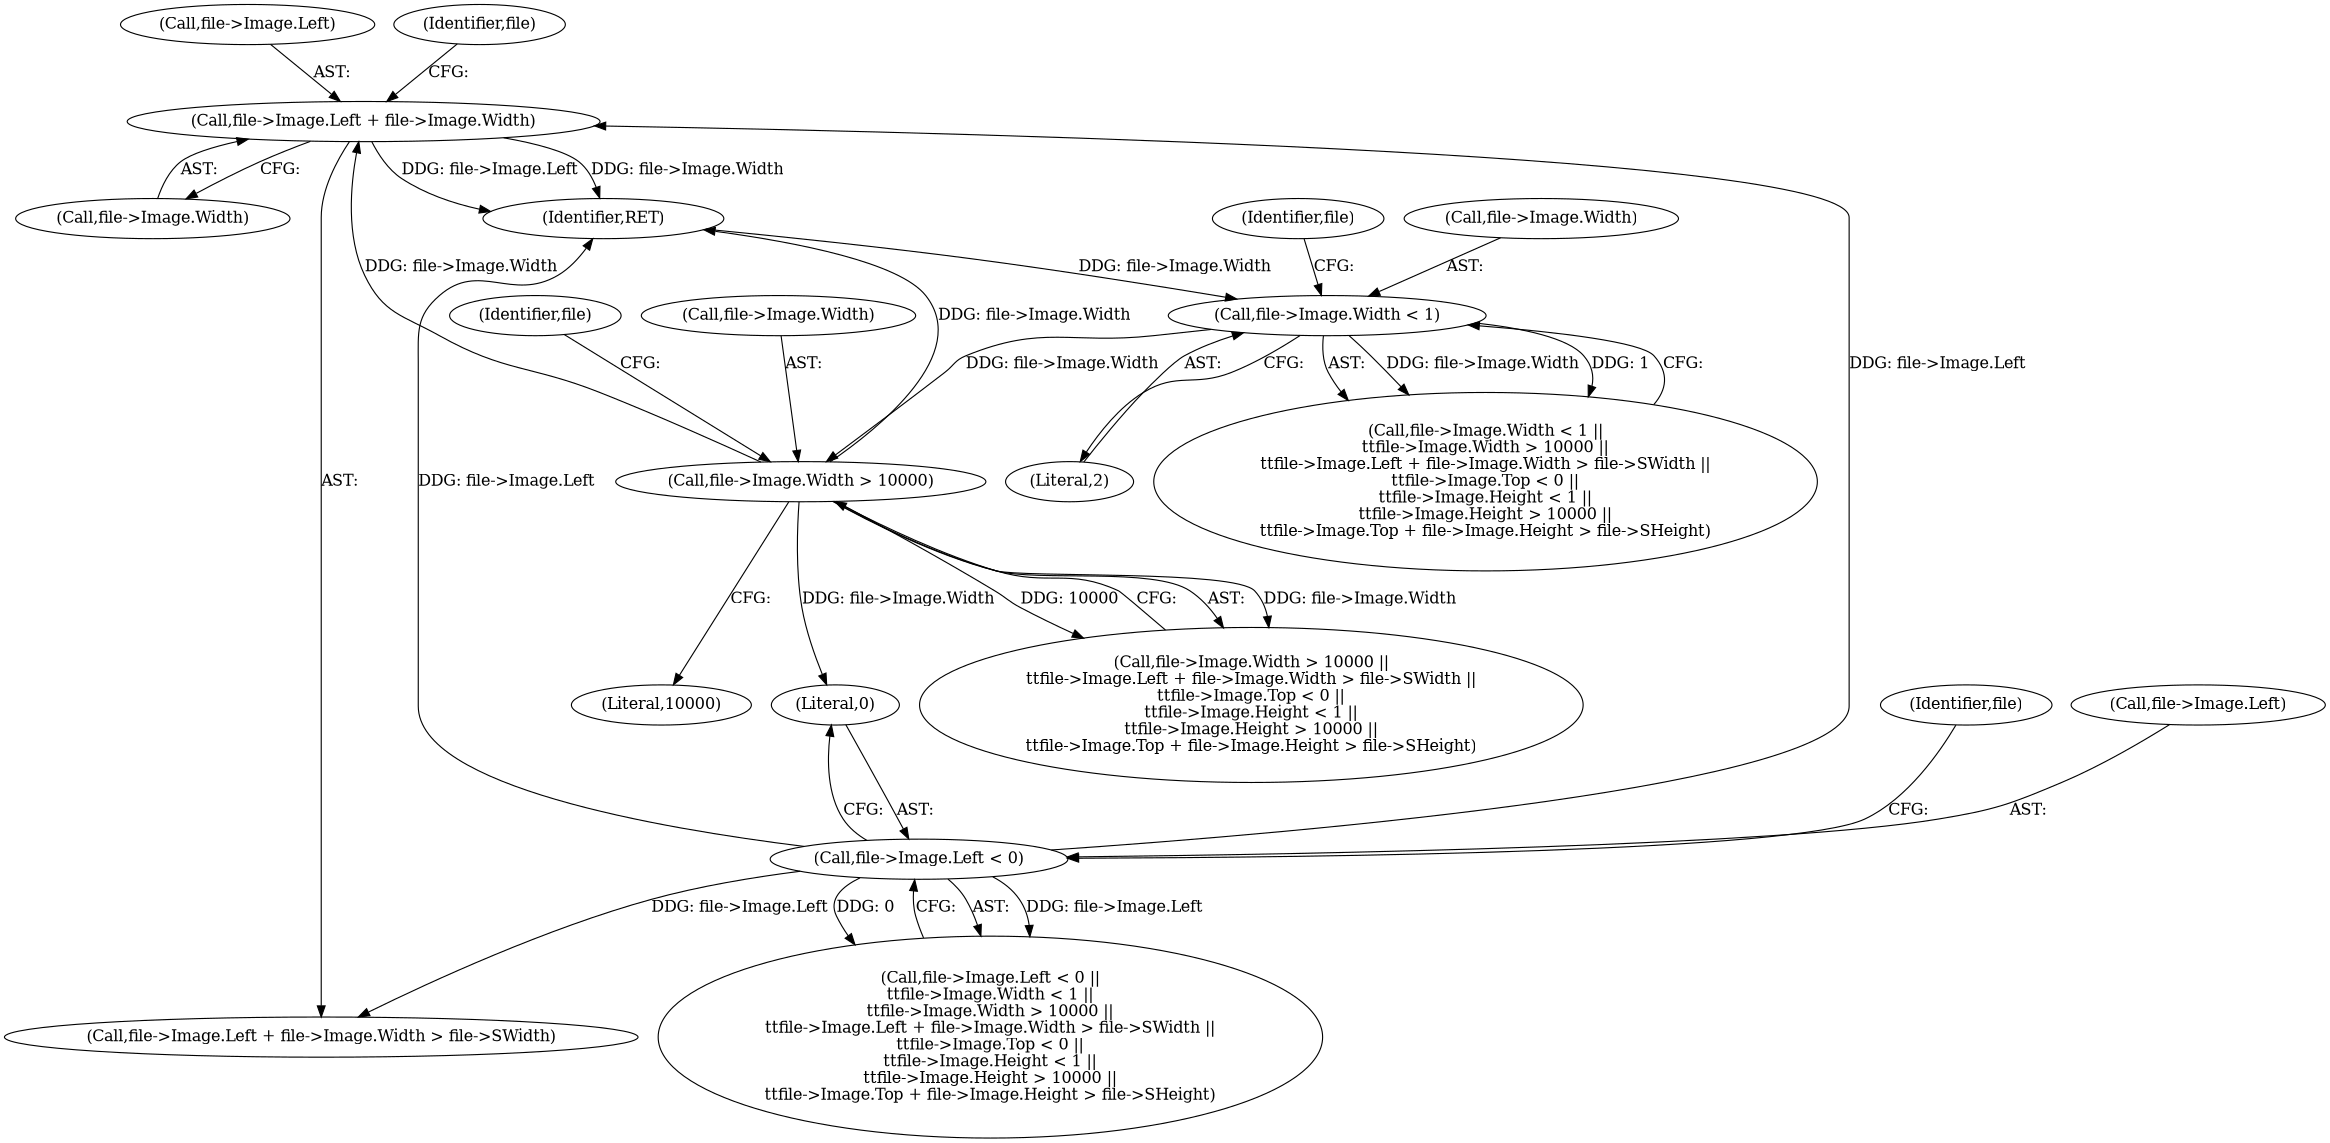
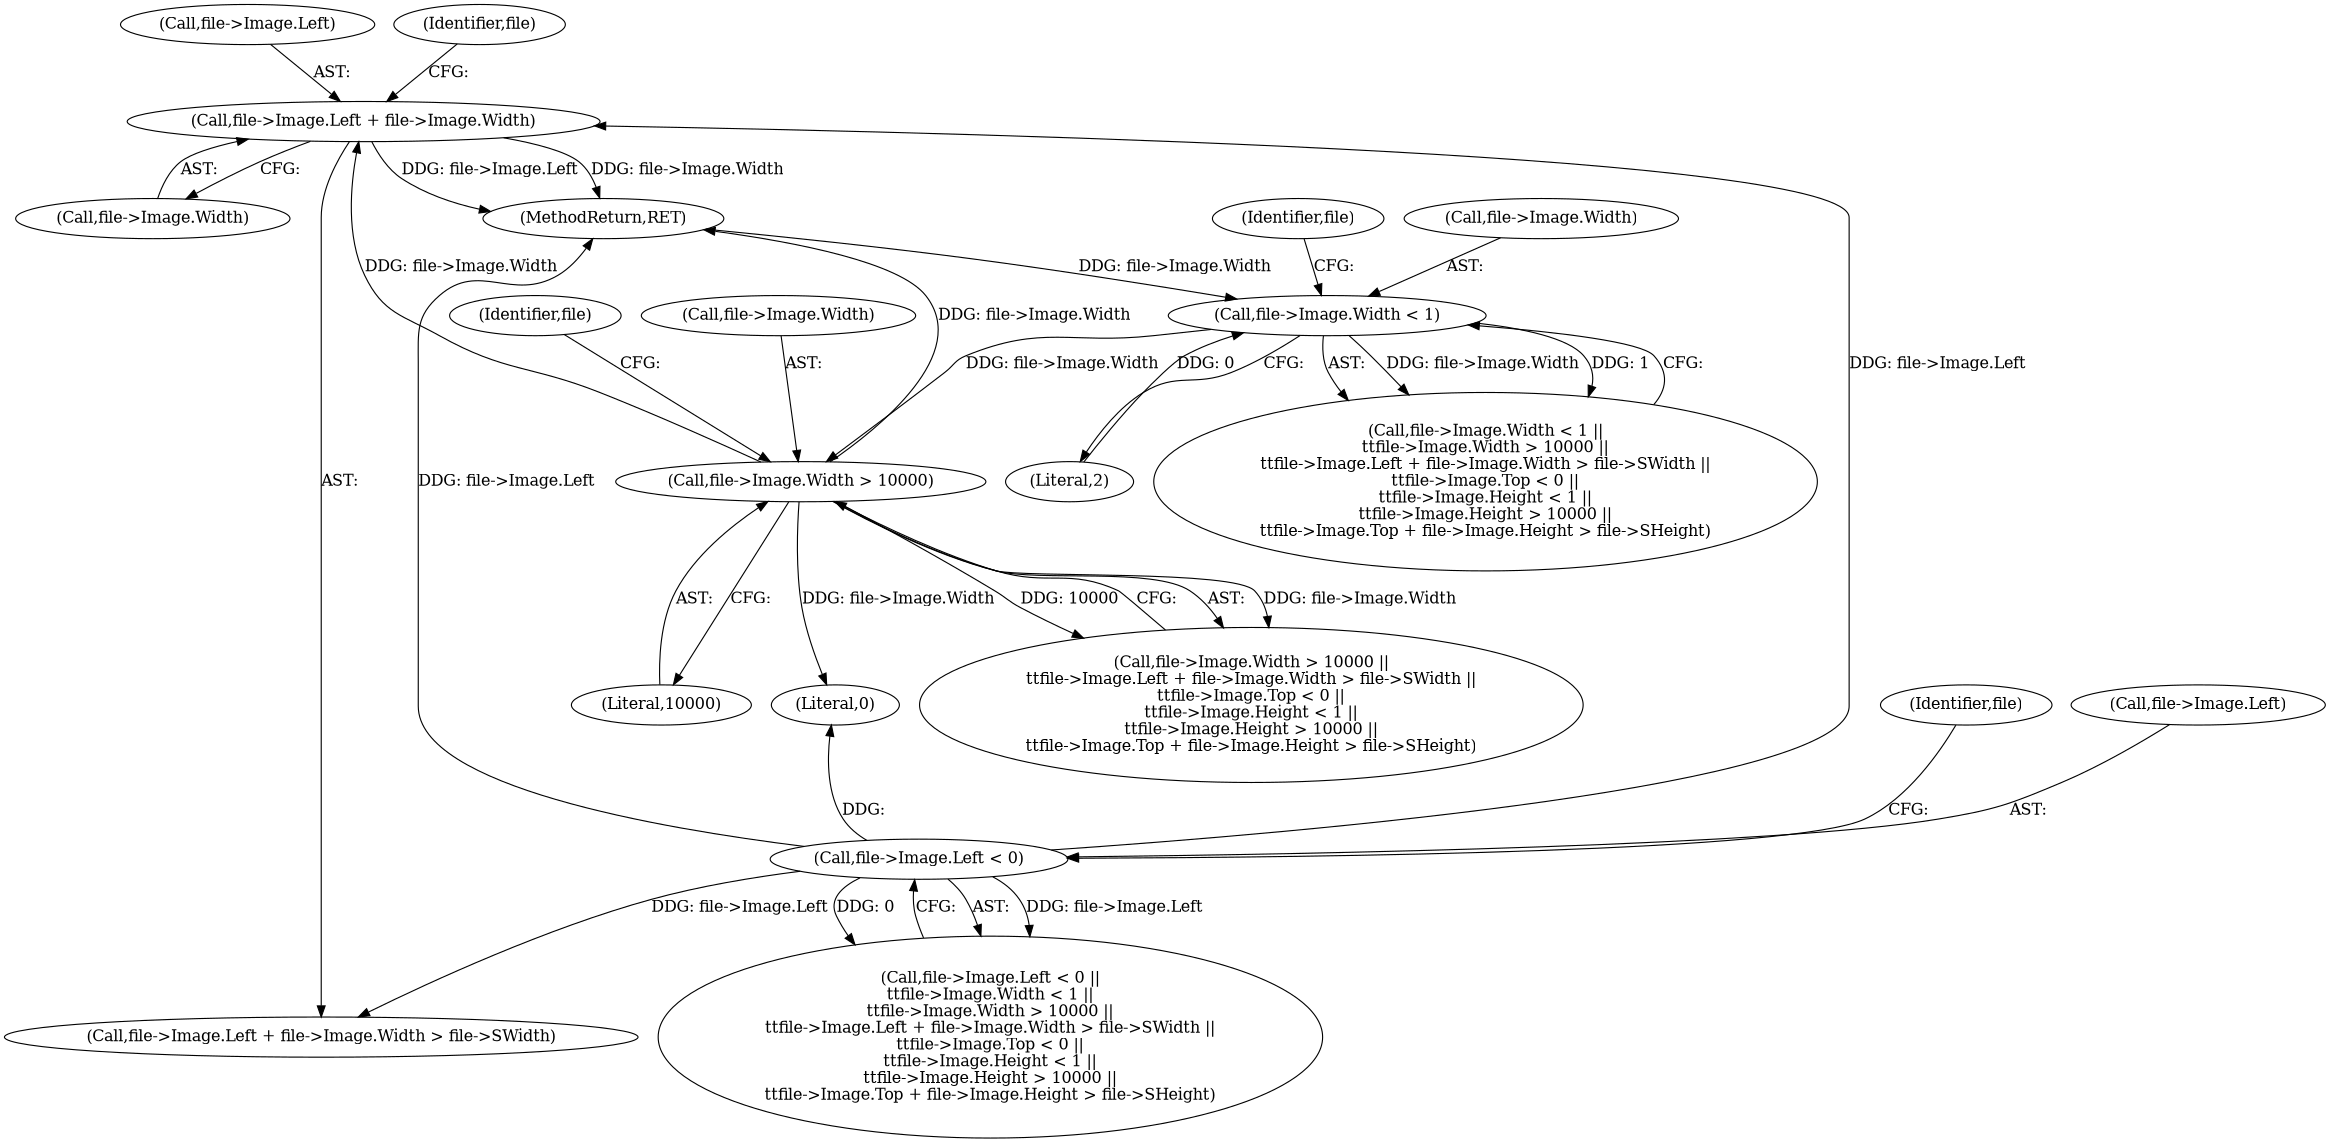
node "(Identifier,RET)": label "(Identifier,RET)" -> "(MethodReturn,RET)"
edge "(Literal,2)" -> "(Call,file->Image.Width < 1)": label "AST: " -> "DDG: 0"
edge "(Literal,10000)" -> "(Call,file->Image.Width > 10000)": added, label "AST:"
edge "(Literal,0)" -> "(Call,file->Image.Left < 0)": removed, label "AST:"
edge "(Call,file->Image.Left < 0)" -> "(Literal,0)": label "CFG: " -> "DDG: "
